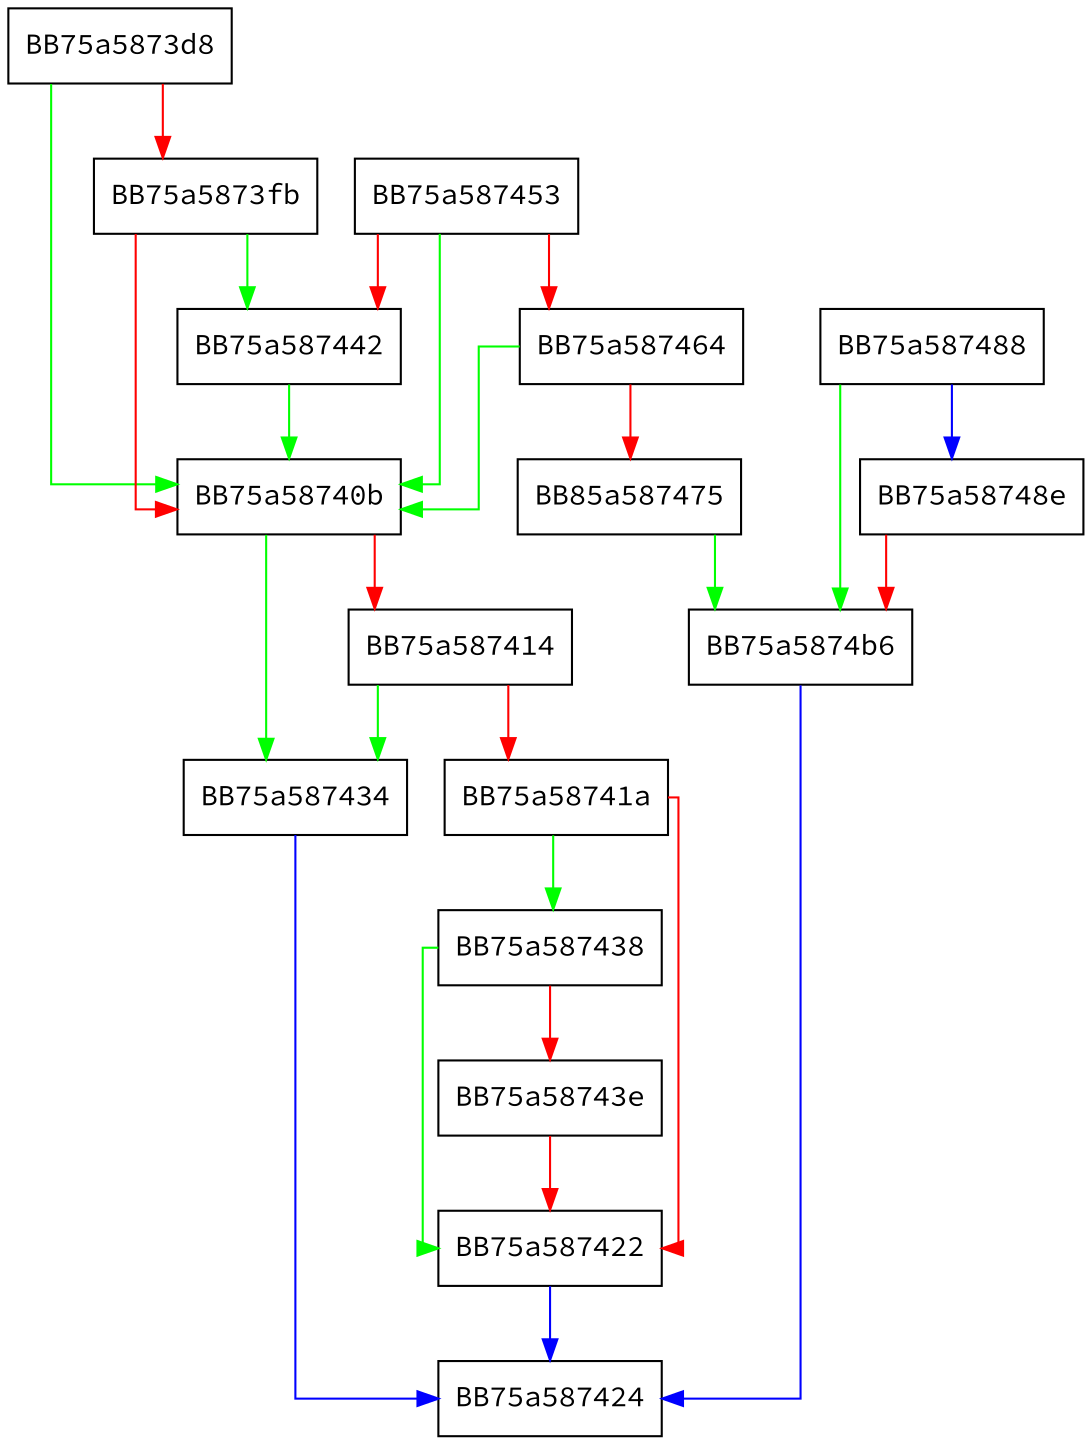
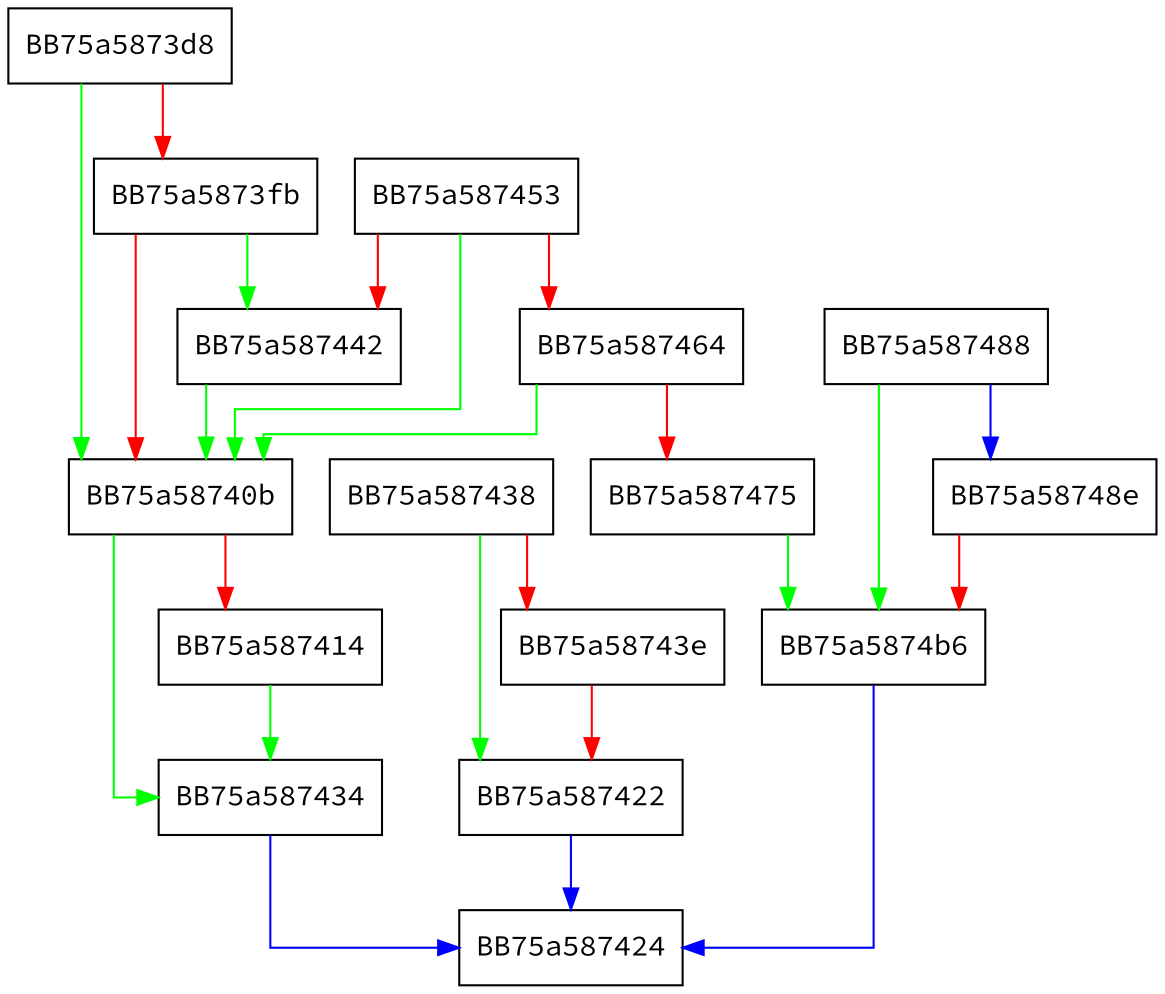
node "BB85a587475": label "BB85a587475" -> "BB75a587475"
node "BB75a58741a": removed
